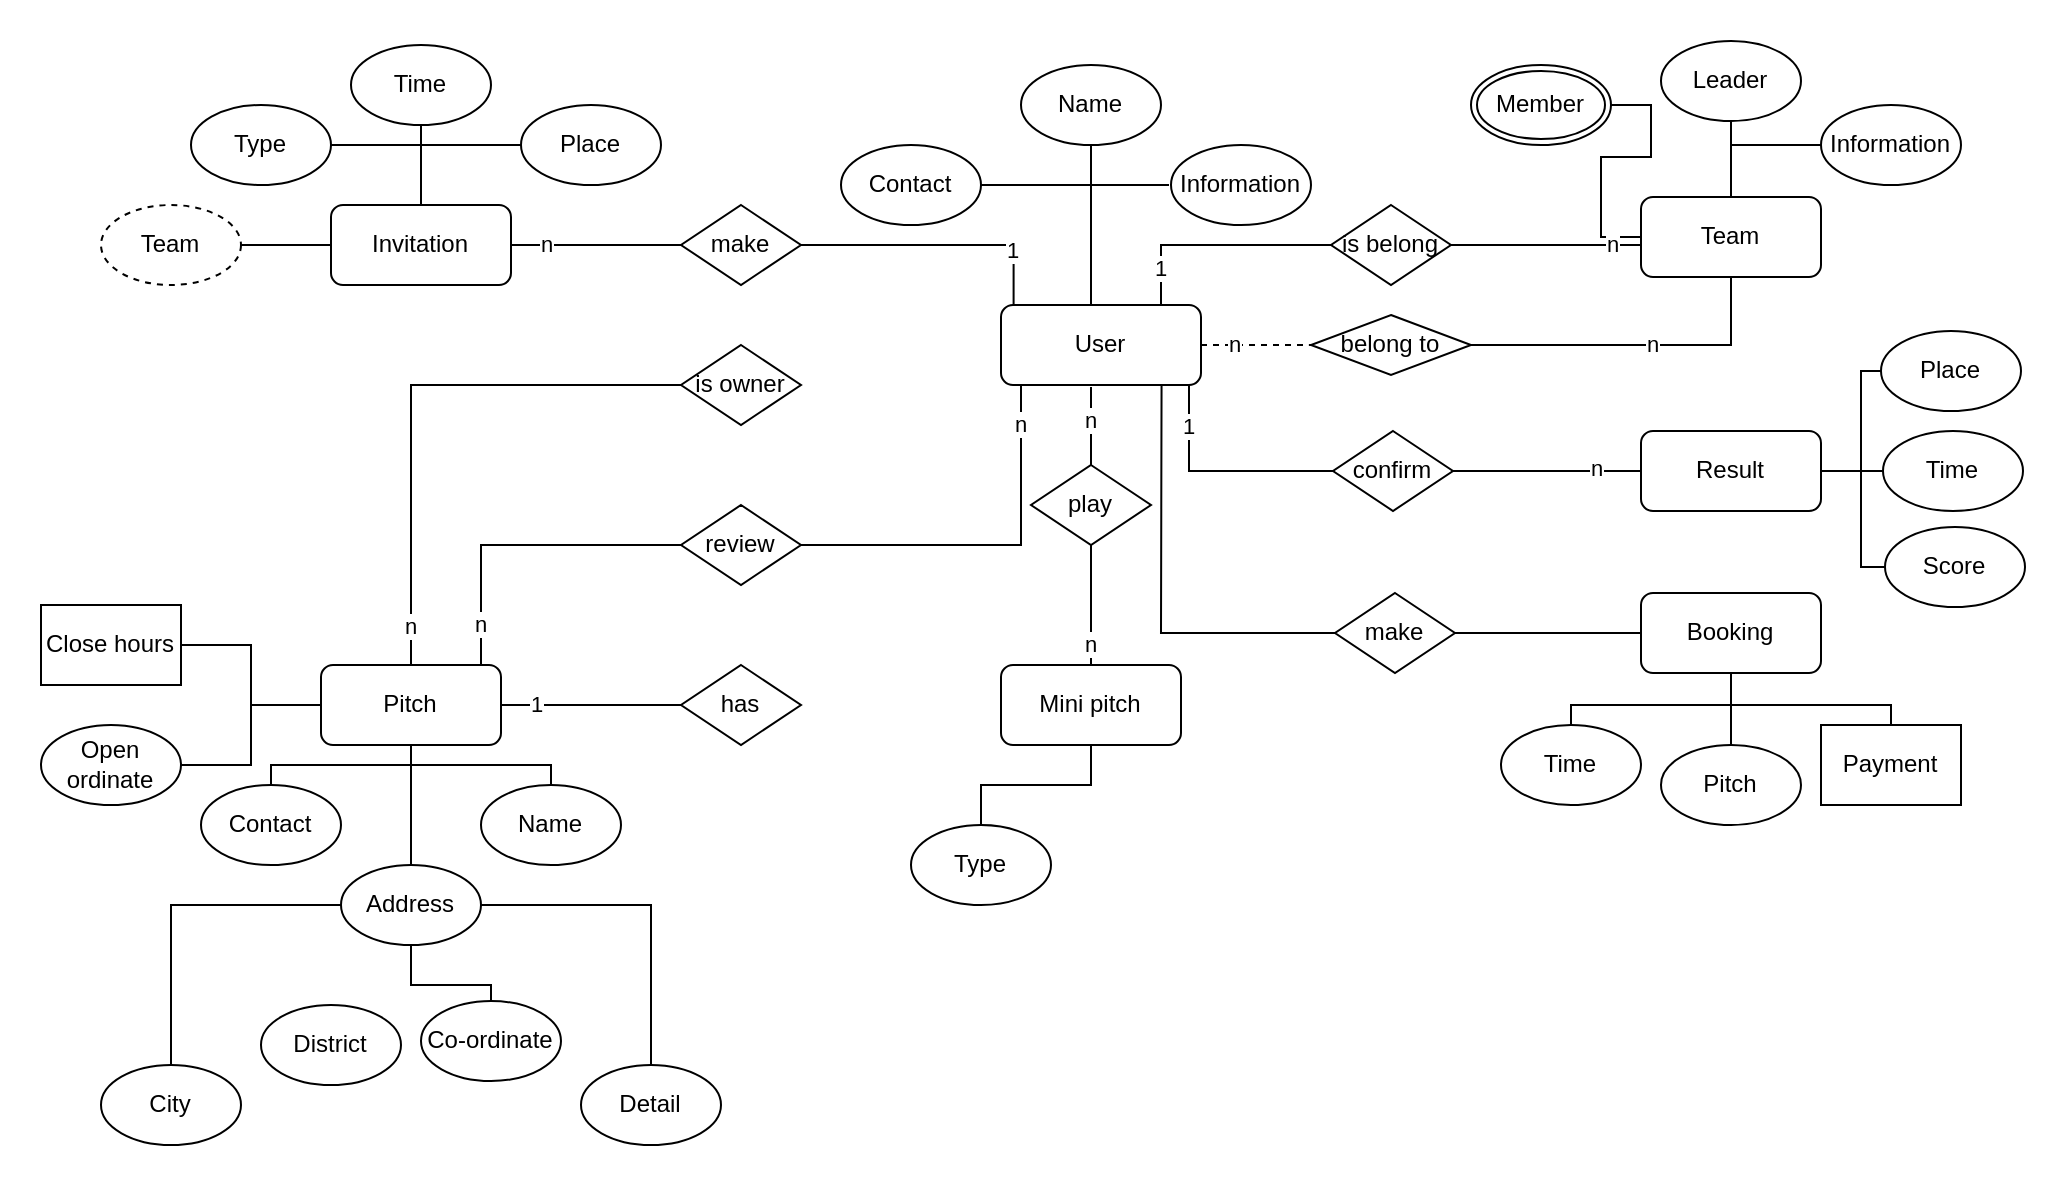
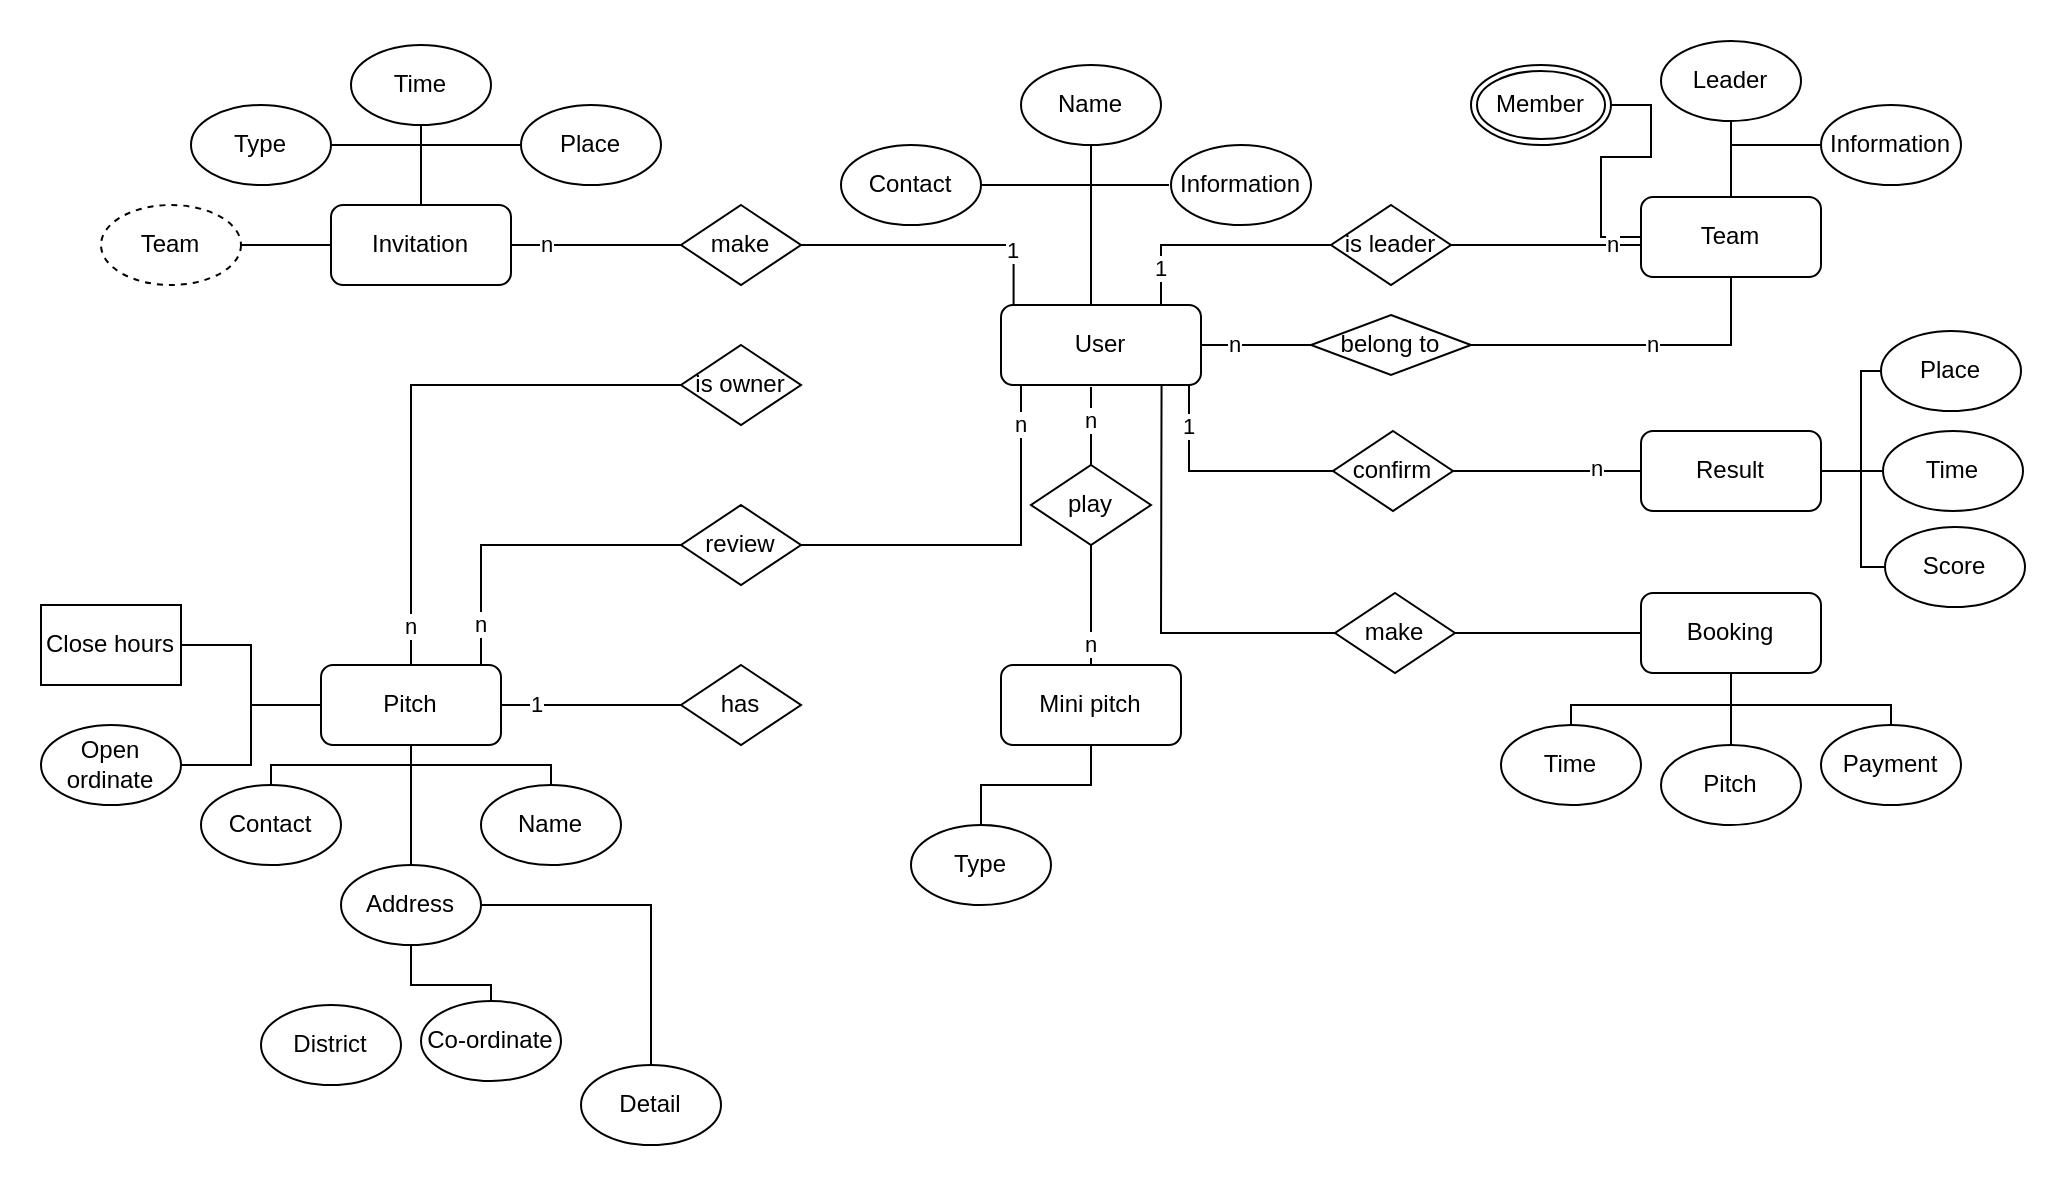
node "is belong": label "is belong" -> "is leader"
edge "User" -- "belong to": style dashed -> solid
node "Payment": shape rectangle -> ellipse
edge "Address" -- "City": removed
node "City": removed
